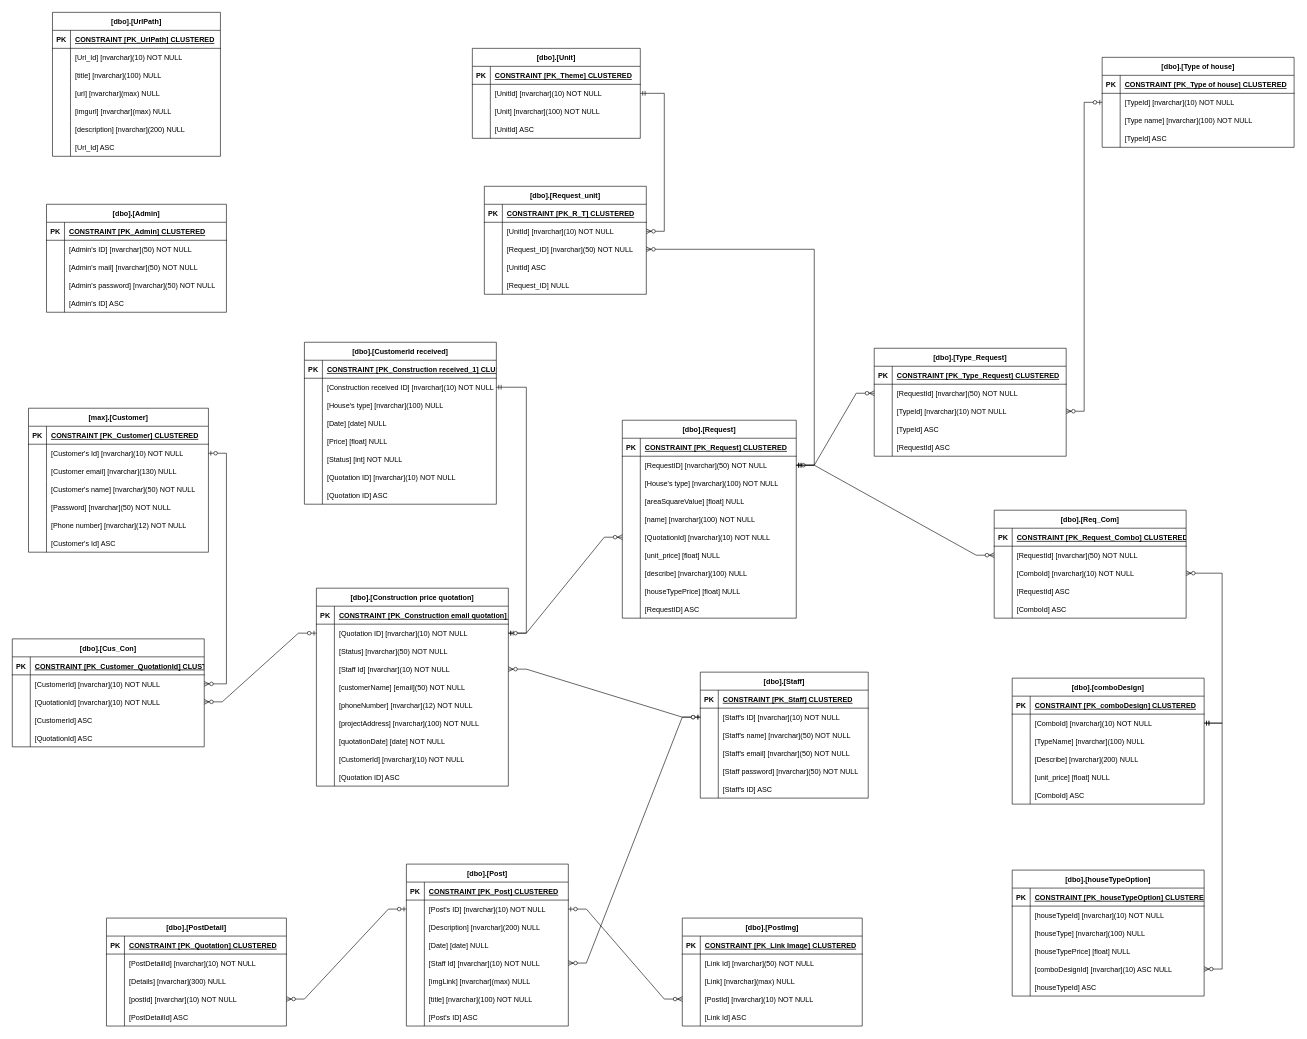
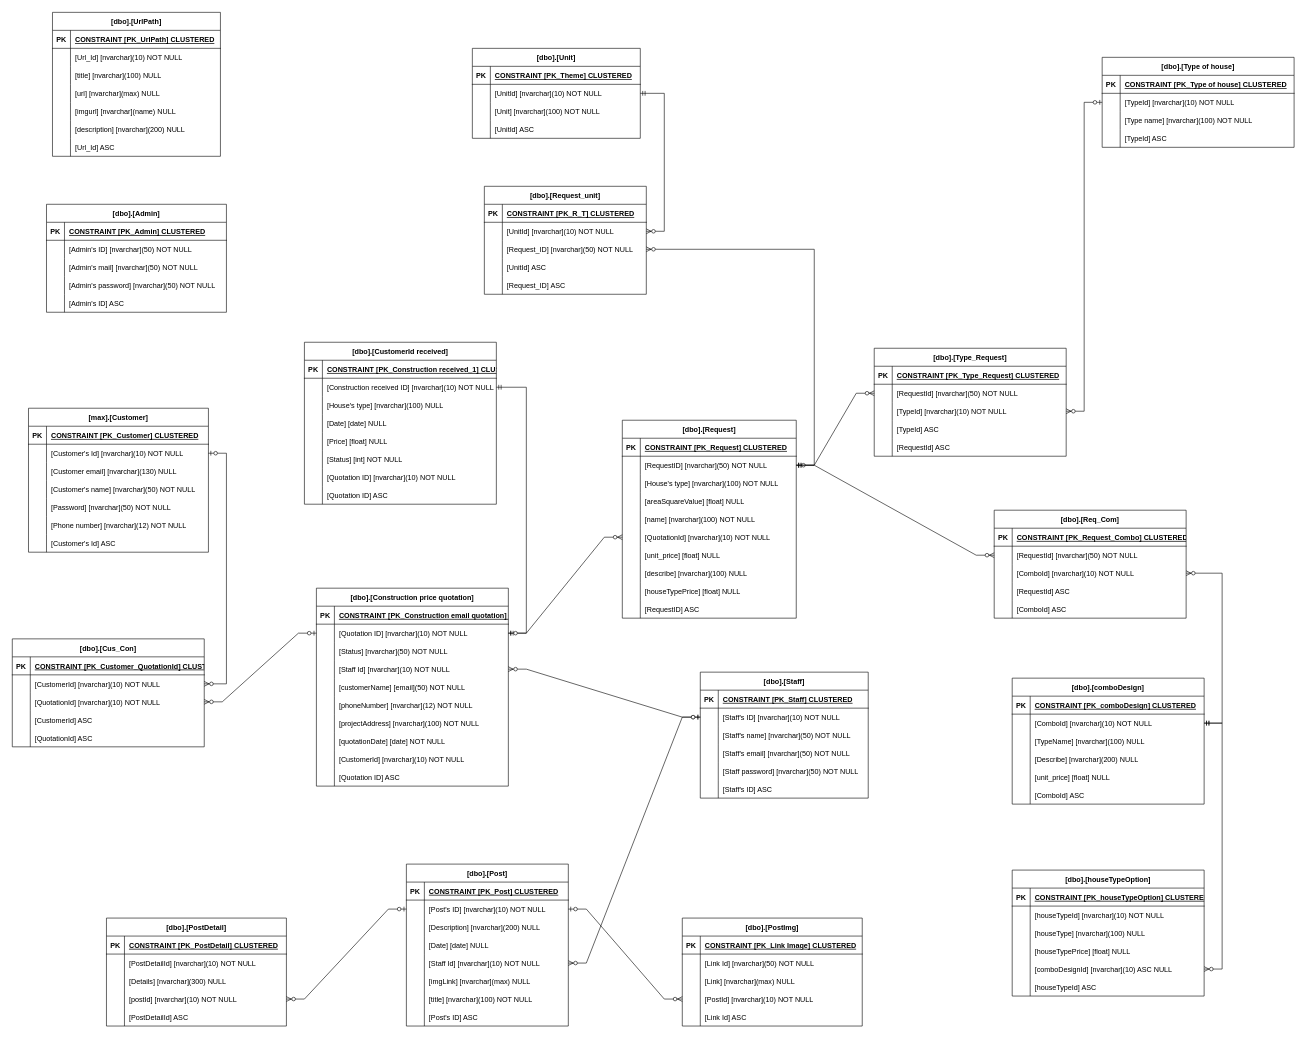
node "[imgurl] [nvarchar](max) NULL": label "[imgurl] [nvarchar](max) NULL" -> "[imgurl] [nvarchar](name) NULL"
node "[Request_ID] NULL": label "[Request_ID] NULL" -> "[Request_ID] ASC"
node "CONSTRAINT [PK_Quotation] CLUSTERED": label "CONSTRAINT [PK_Quotation] CLUSTERED" -> "CONSTRAINT [PK_PostDetail] CLUSTERED"
